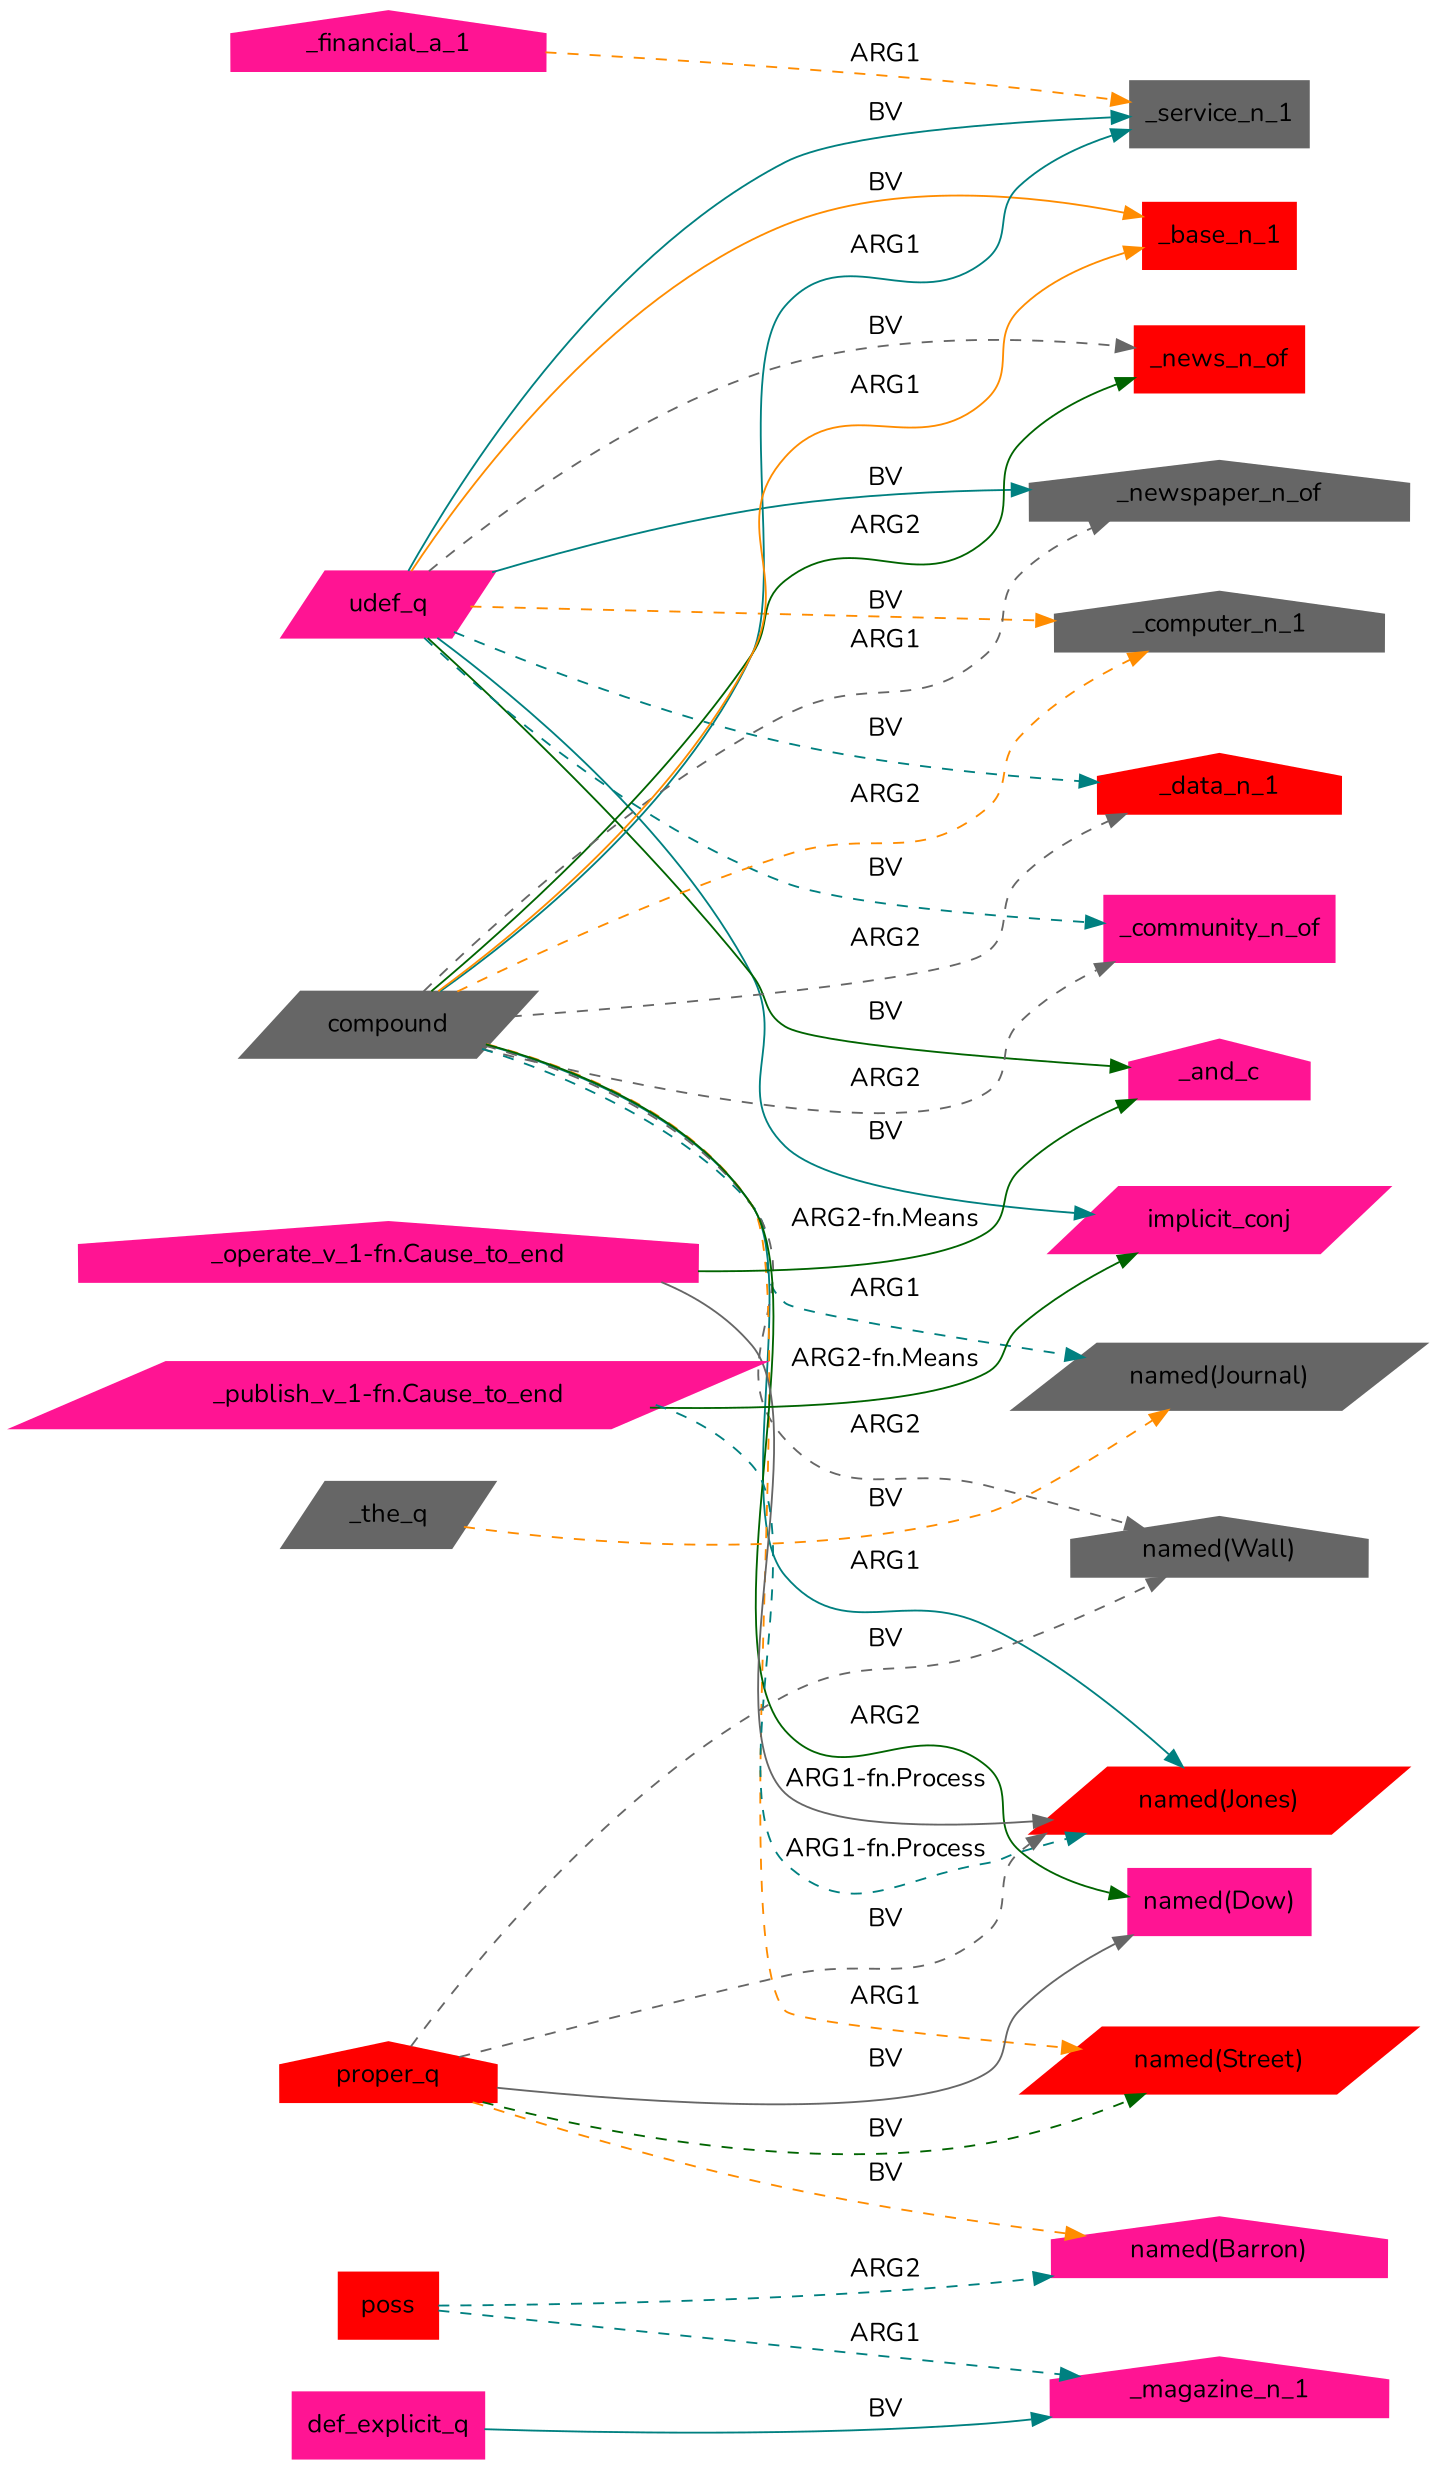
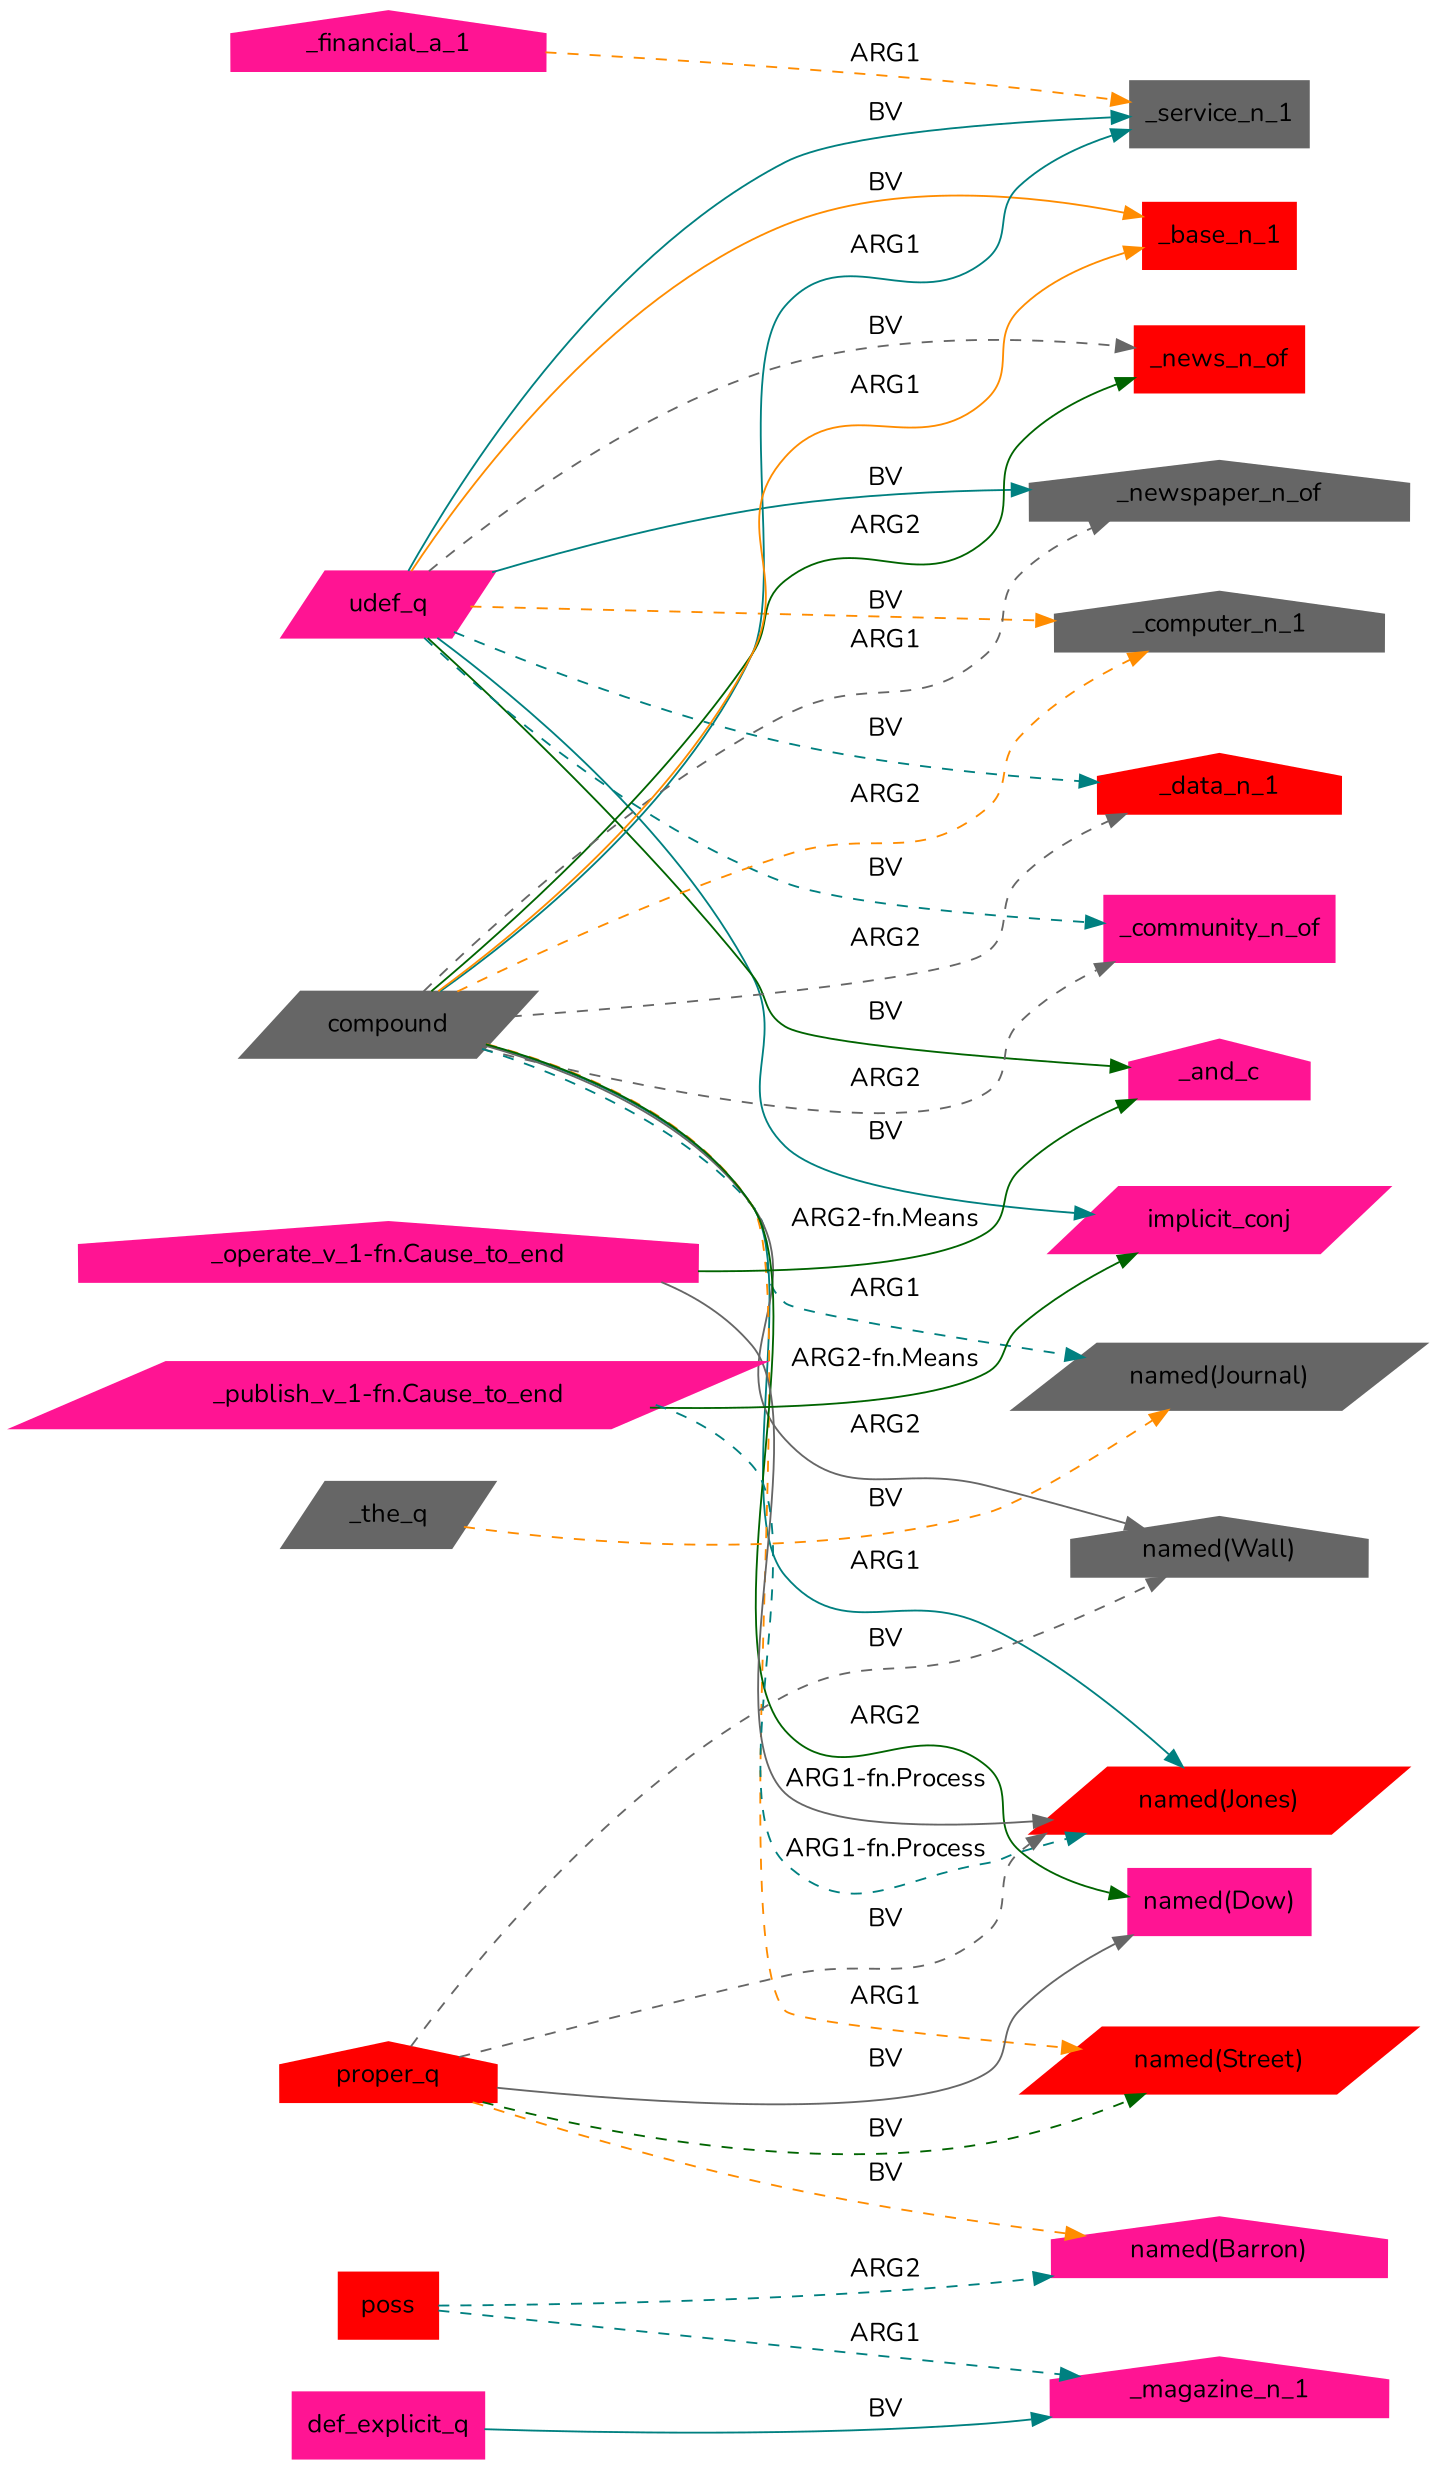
edge "compound" -> "named(Wall)": style dashed -> solid
